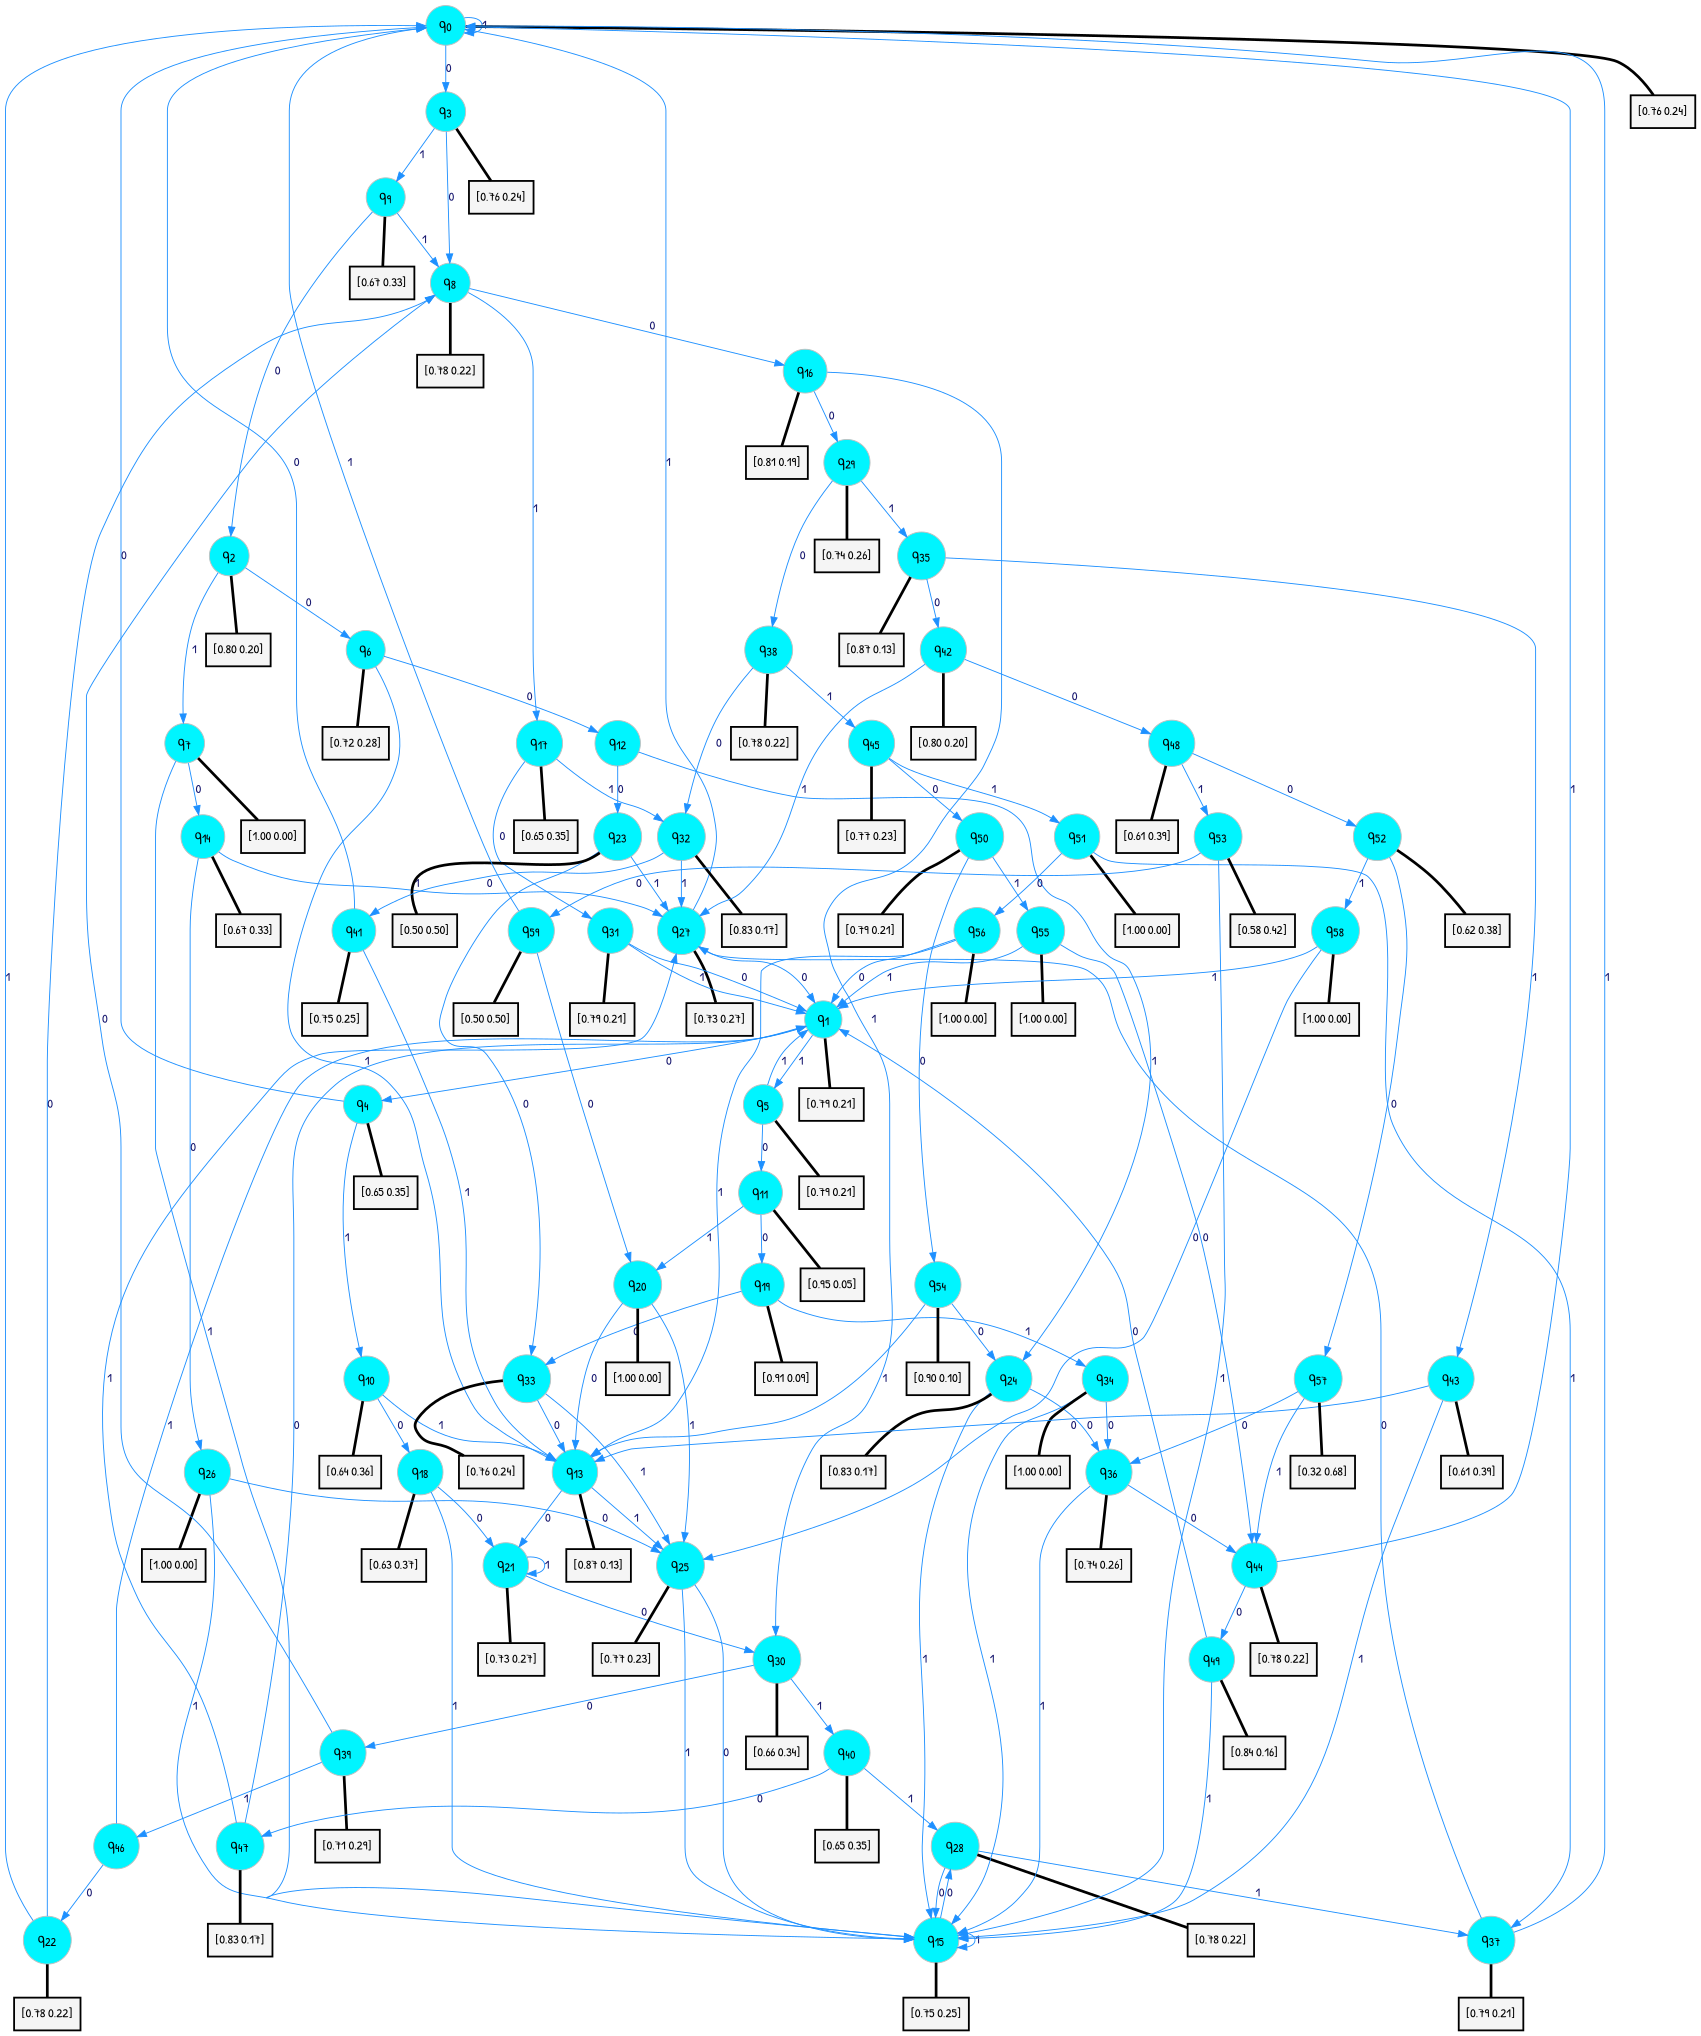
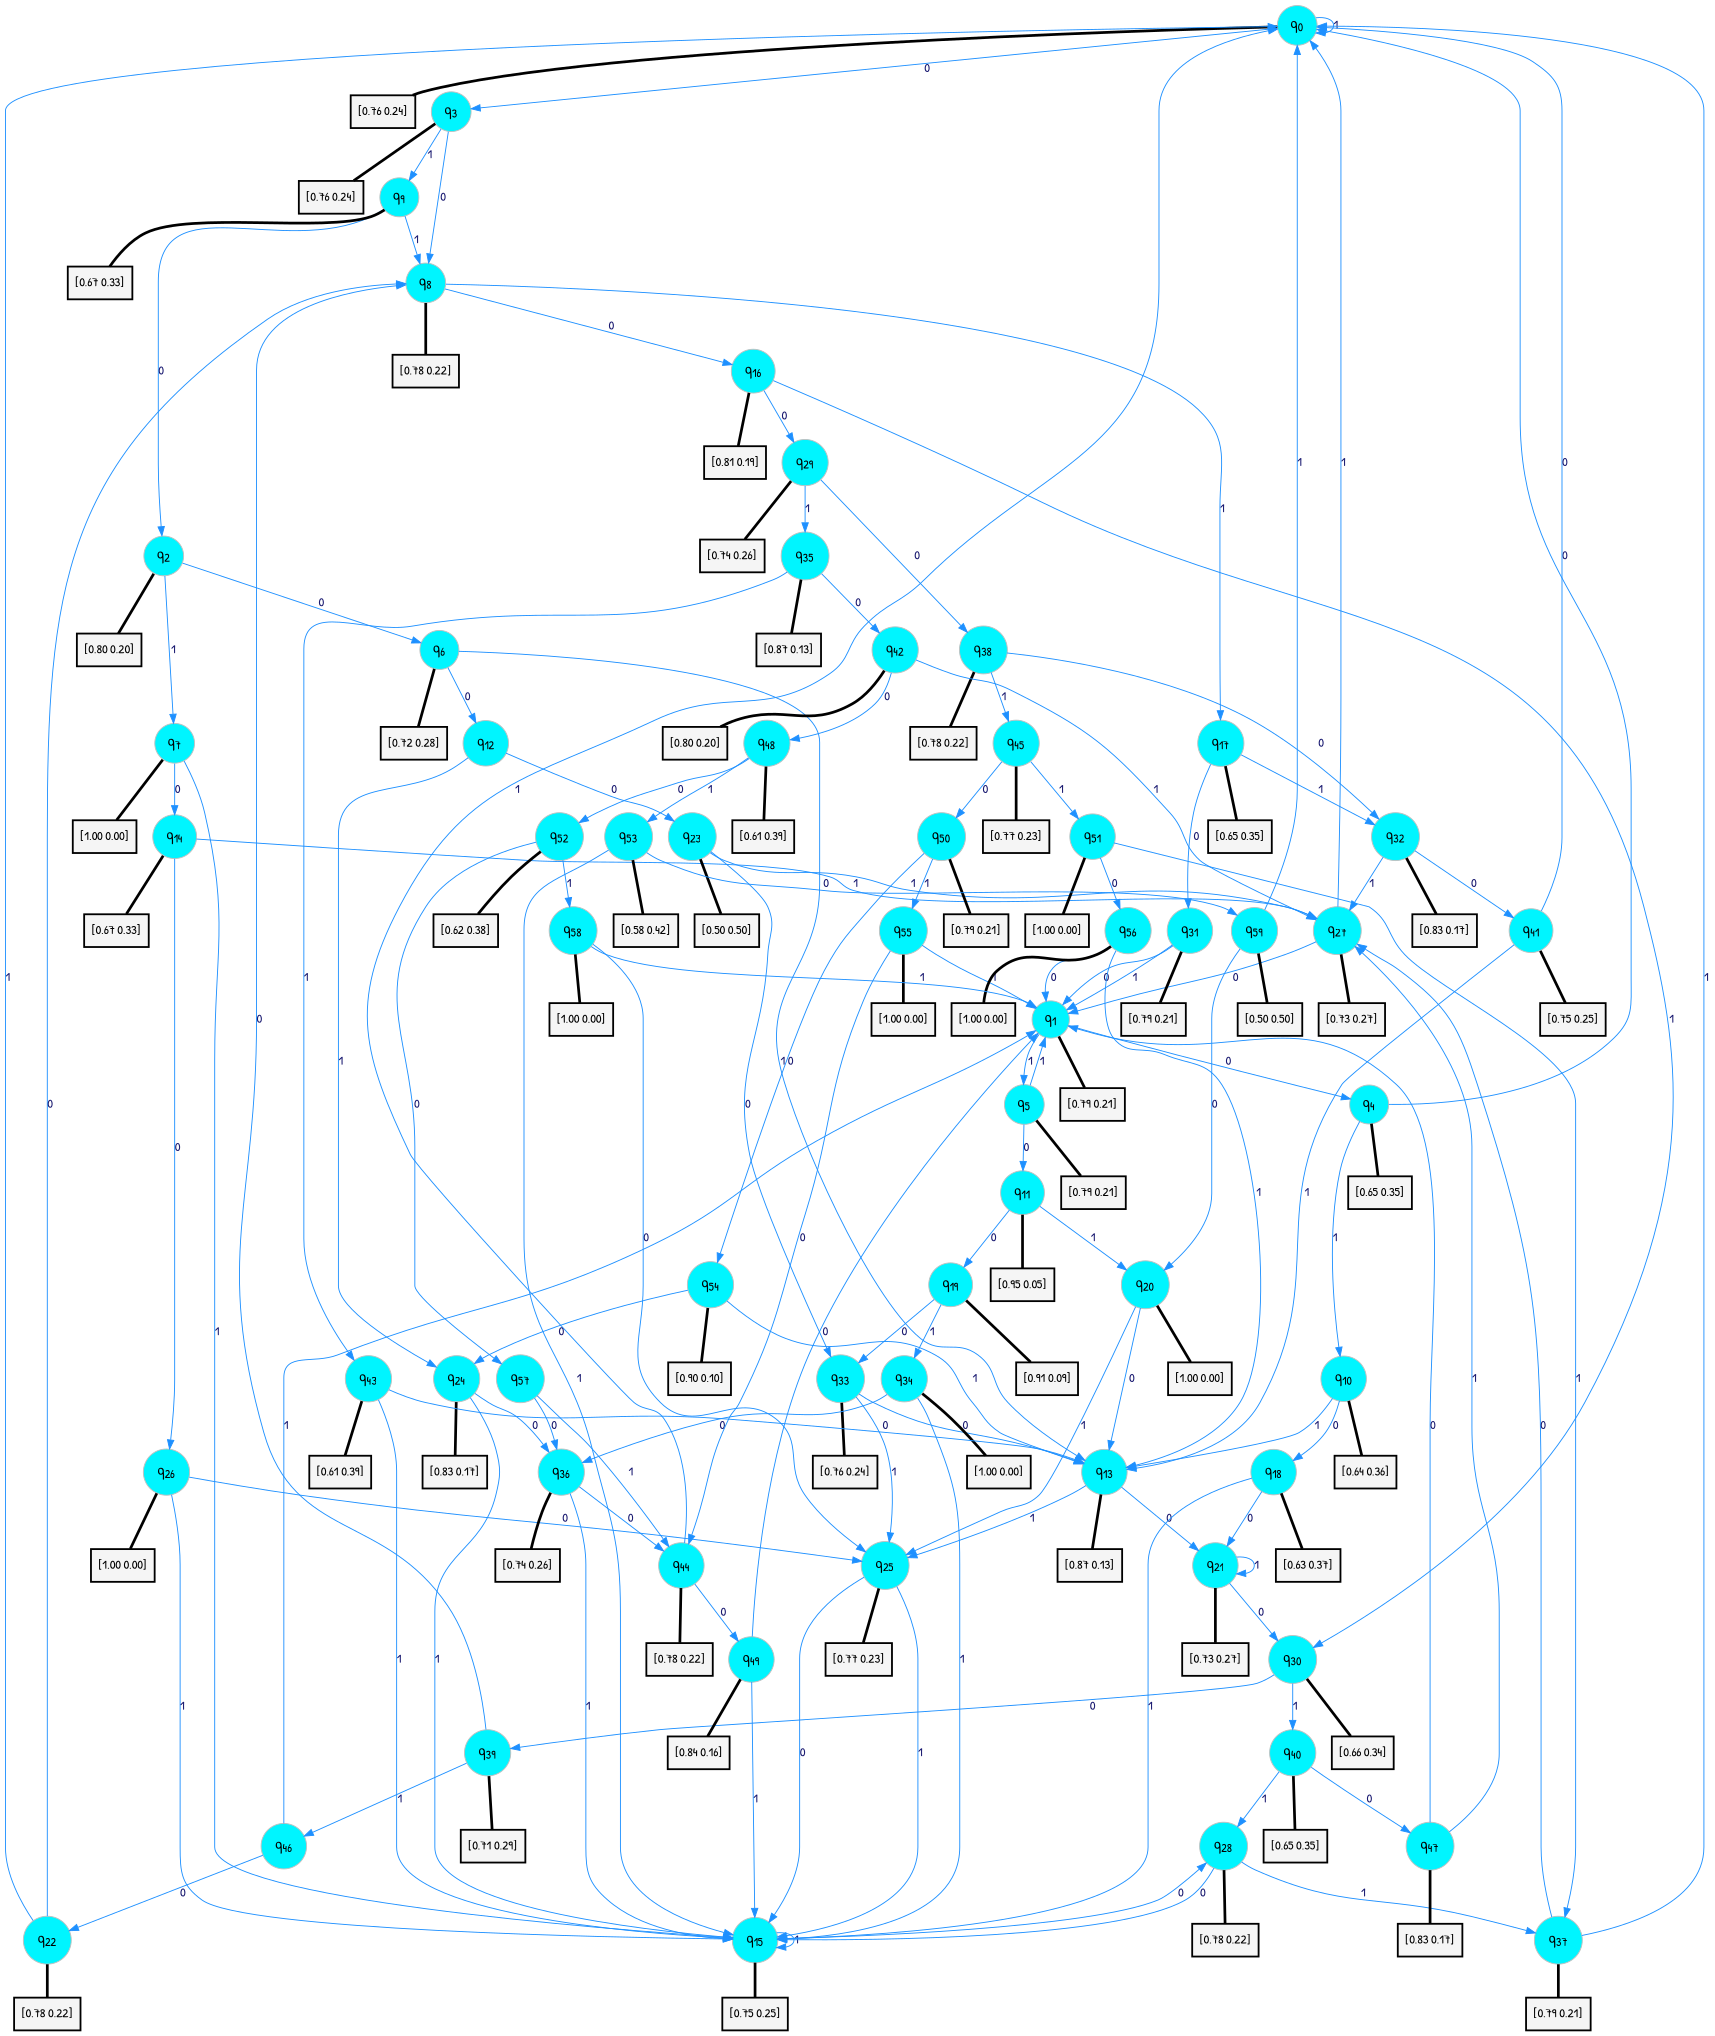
node "[0.32 0.68]": removed
